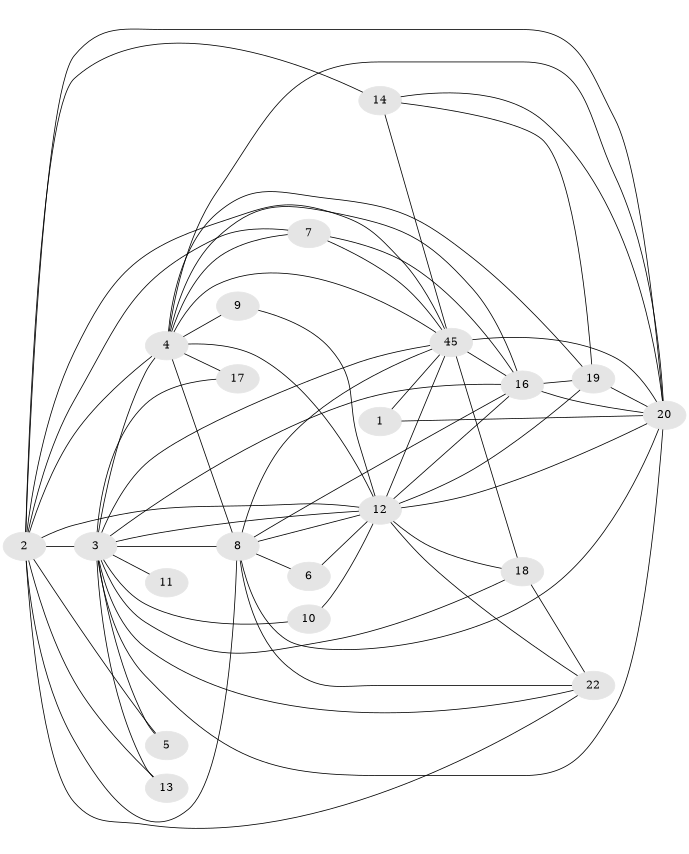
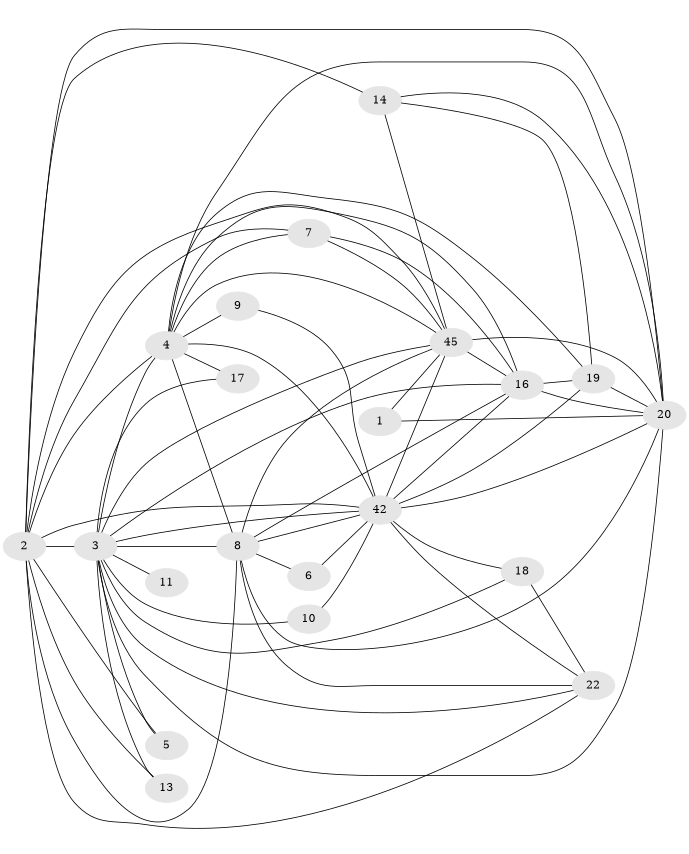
edge "45" -- "18": removed
node "12": label "12" -> "42"
